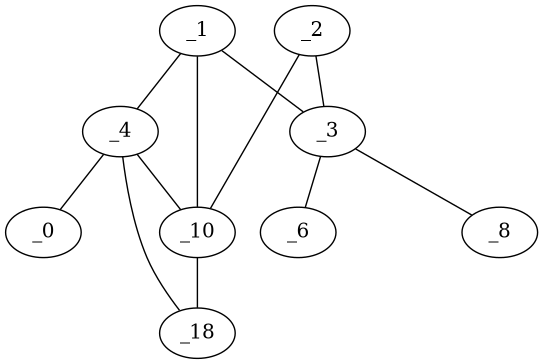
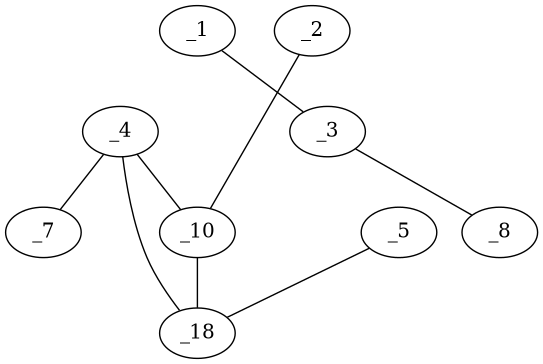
edge "_1" -- "_4": removed
edge "_2" -- "_3": removed
edge "_1" -- "_10": removed
node "_0": label "_0" -> "_7"
node "_6": removed
node "_5": added
